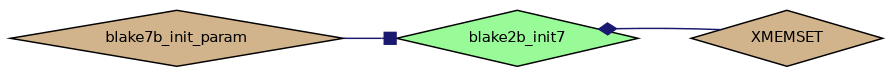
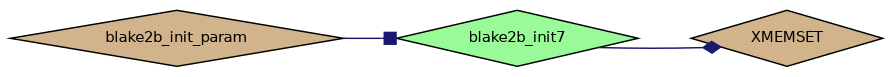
edge "XMEMSET" -> "blake2b_init7": reversed
node "blake7b_init_param": label "blake7b_init_param" -> "blake2b_init_param"
